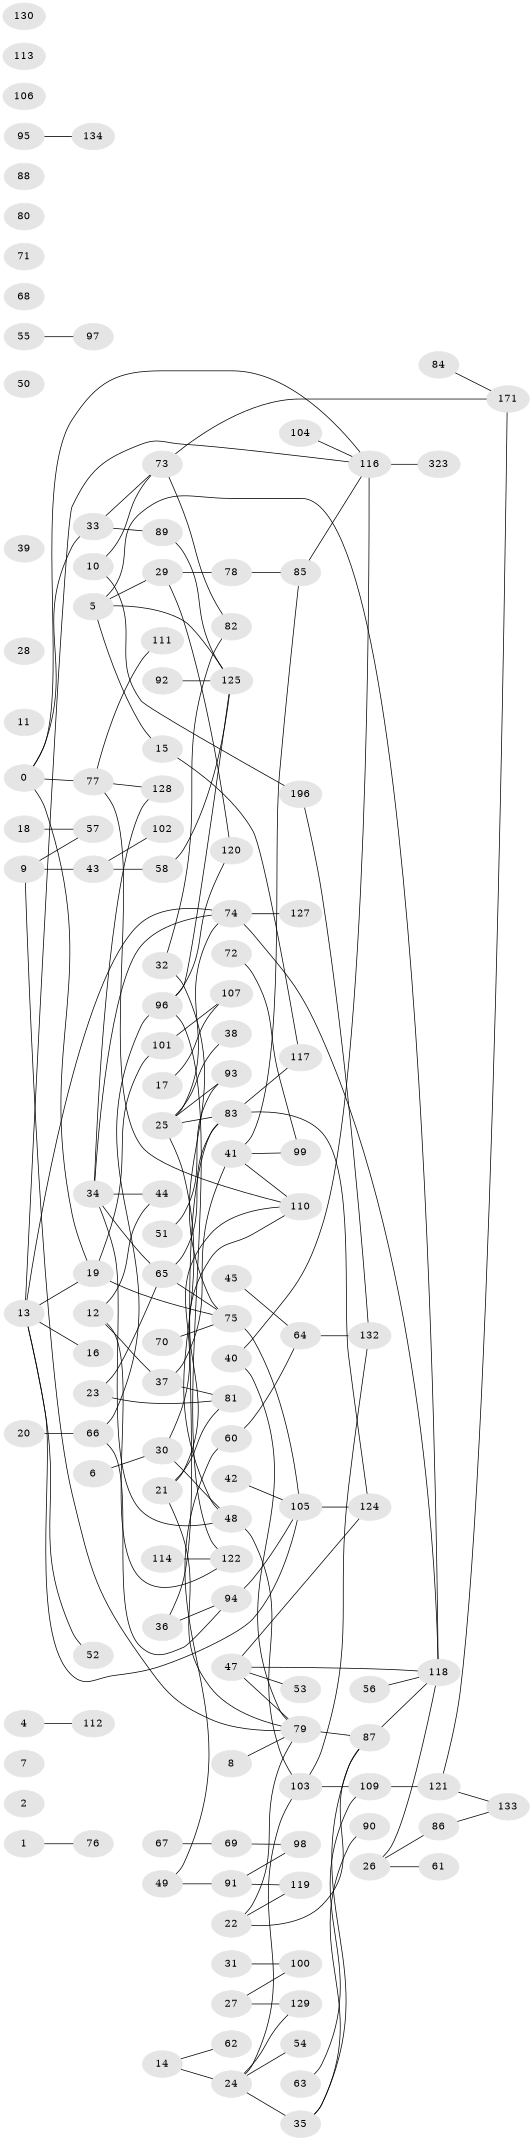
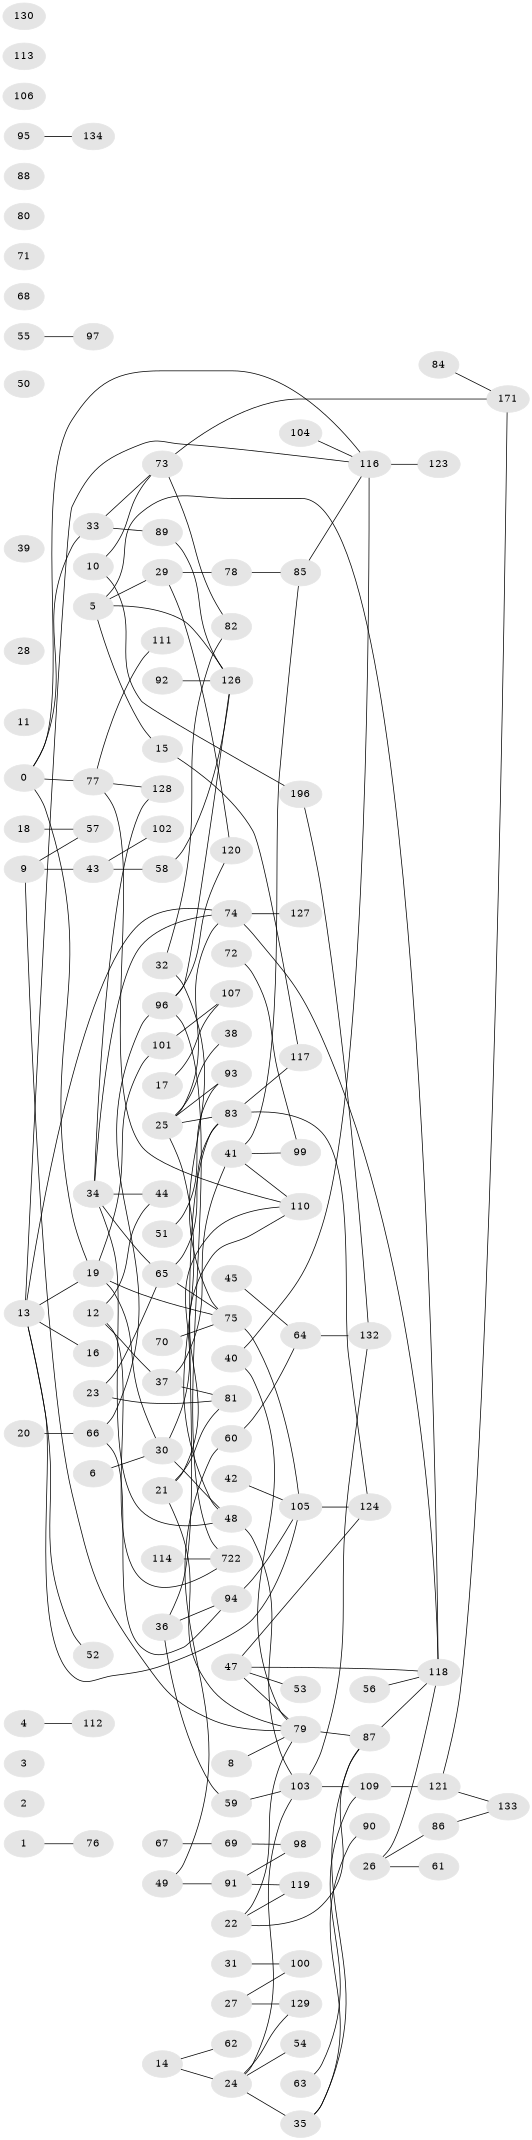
node "323": label "323" -> "123"
node "125": label "125" -> "126"
edge "19" -- "30": added
node "122": label "122" -> "722"
node "7": label "7" -> "3"
node "59": added
